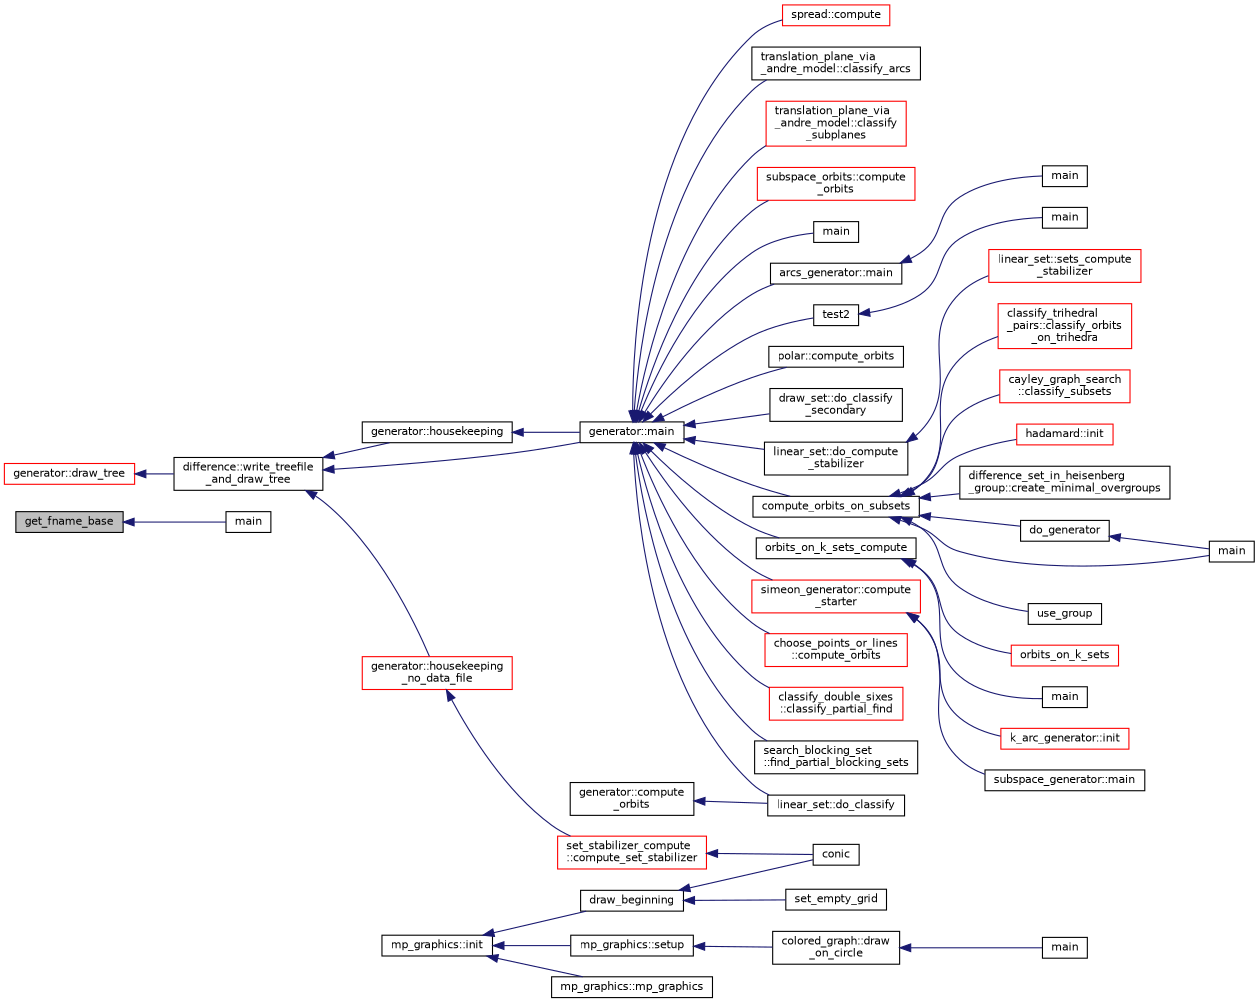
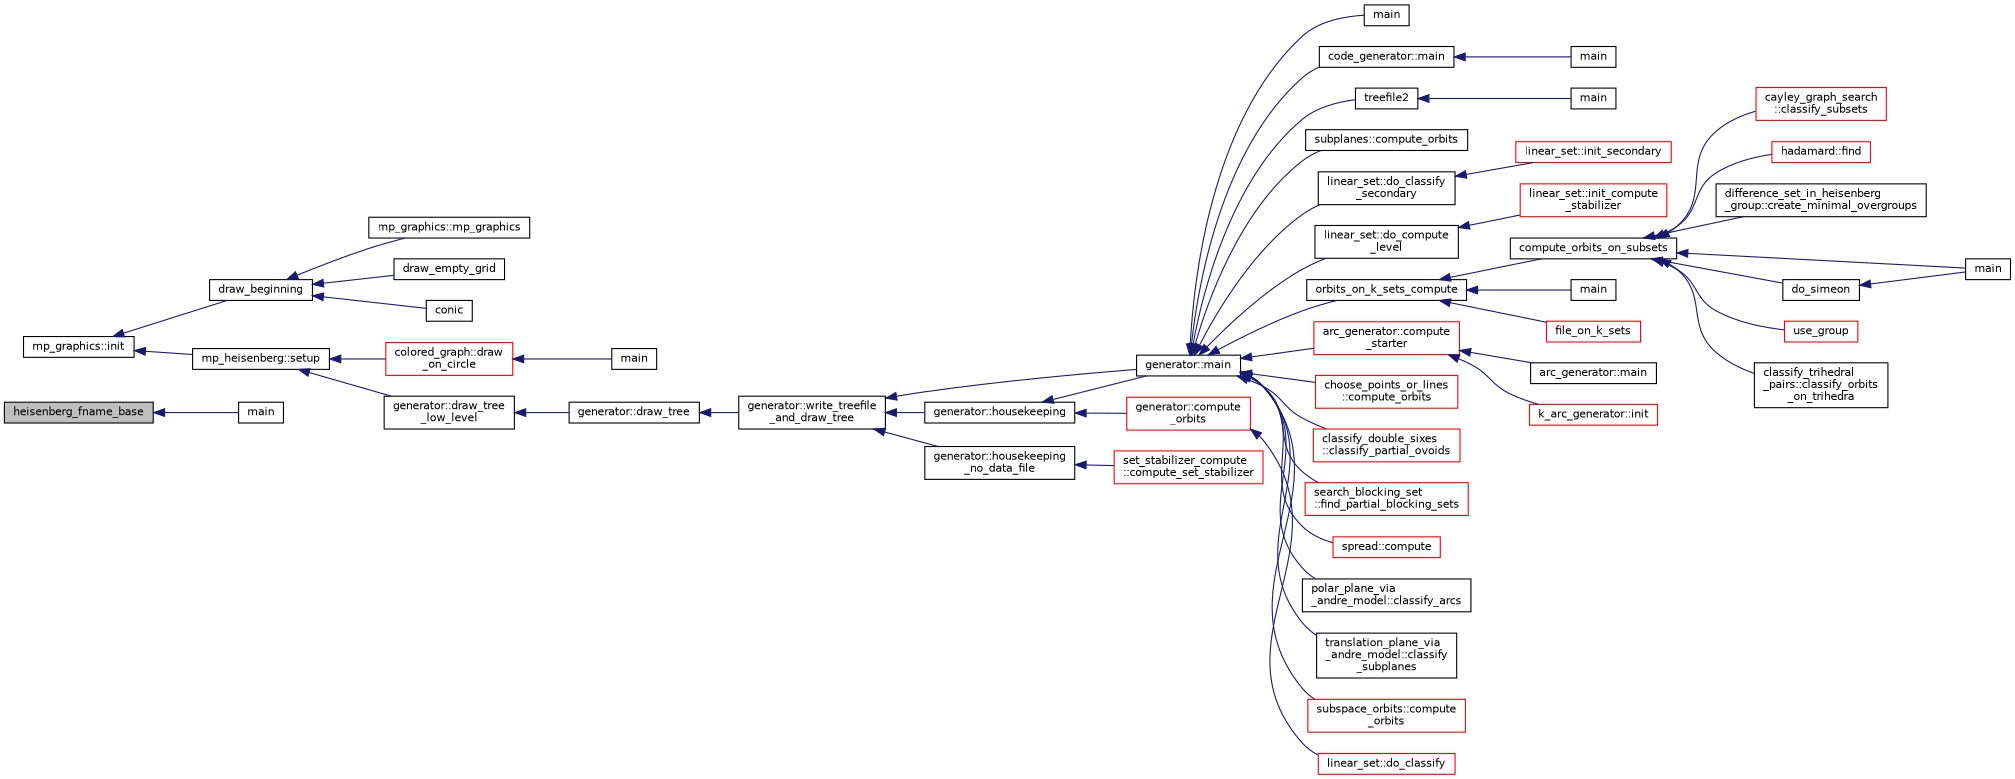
node "translation_plane_via _andre_model::classify_arcs": label "translation_plane_via _andre_model::classify_arcs" -> "polar_plane_via _andre_model::classify_arcs"
node "translation_plane_via _andre_model::classify _subplanes": color red -> black
node "linear_set::init_secondary": added
node "linear_set::sets_compute _stabilizer": label "linear_set::sets_compute _stabilizer" -> "linear_set::init_compute _stabilizer"
node "arcs_generator::main": label "arcs_generator::main" -> "code_generator::main"
node "test2": label "test2" -> "treefile2"
node "classify_trihedral _pairs::classify_orbits _on_trihedra": color red -> black
node "polar::compute_orbits": label "polar::compute_orbits" -> "subplanes::compute_orbits"
node "draw_set::do_classify _secondary": label "draw_set::do_classify _secondary" -> "linear_set::do_classify _secondary"
node "generator::draw_tree _low_level": added
edge "generator::compute _orbits" -> "generator::housekeeping": added
node "hadamard::init": label "hadamard::init" -> "hadamard::find"
node "linear_set::do_compute _stabilizer": label "linear_set::do_compute _stabilizer" -> "linear_set::do_compute _level"
node "generator::draw_tree": color red -> black
node "difference::write_treefile _and_draw_tree": label "difference::write_treefile _and_draw_tree" -> "generator::write_treefile _and_draw_tree"
edge "compute_orbits_on_subsets" -> "generator::main": now "compute_orbits_on_subsets" -> "orbits_on_k_sets_compute"
node "get_fname_base": label "get_fname_base" -> "heisenberg_fname_base"
node "do_generator": label "do_generator" -> "do_simeon"
node "simeon_generator::compute _starter": label "simeon_generator::compute _starter" -> "arc_generator::compute _starter"
node "use_group": color black -> red
edge "linear_set::do_classify" -> "generator::main": removed
node "orbits_on_k_sets": label "orbits_on_k_sets" -> "file_on_k_sets"
node "generator::housekeeping _no_data_file": color red -> black
node "classify_double_sixes ::classify_partial_find": label "classify_double_sixes ::classify_partial_find" -> "classify_double_sixes ::classify_partial_ovoids"
node "search_blocking_set ::find_partial_blocking_sets": color black -> red
node "subspace_generator::main": label "subspace_generator::main" -> "arc_generator::main"
node "generator::compute _orbits": color black -> red
node "linear_set::do_classify": color black -> red
edge "conic" -> "set_stabilizer_compute ::compute_set_stabilizer": removed
node "set_empty_grid": label "set_empty_grid" -> "draw_empty_grid"
node "mp_graphics::setup": label "mp_graphics::setup" -> "mp_heisenberg::setup"
node "colored_graph::draw _on_circle": color black -> red
edge "mp_graphics::mp_graphics" -> "mp_graphics::init": now "mp_graphics::mp_graphics" -> "draw_beginning"
